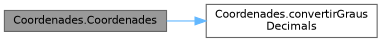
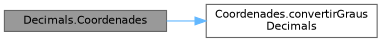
node "Coordenades.Coordenades": label "Coordenades.Coordenades" -> "Decimals.Coordenades"
